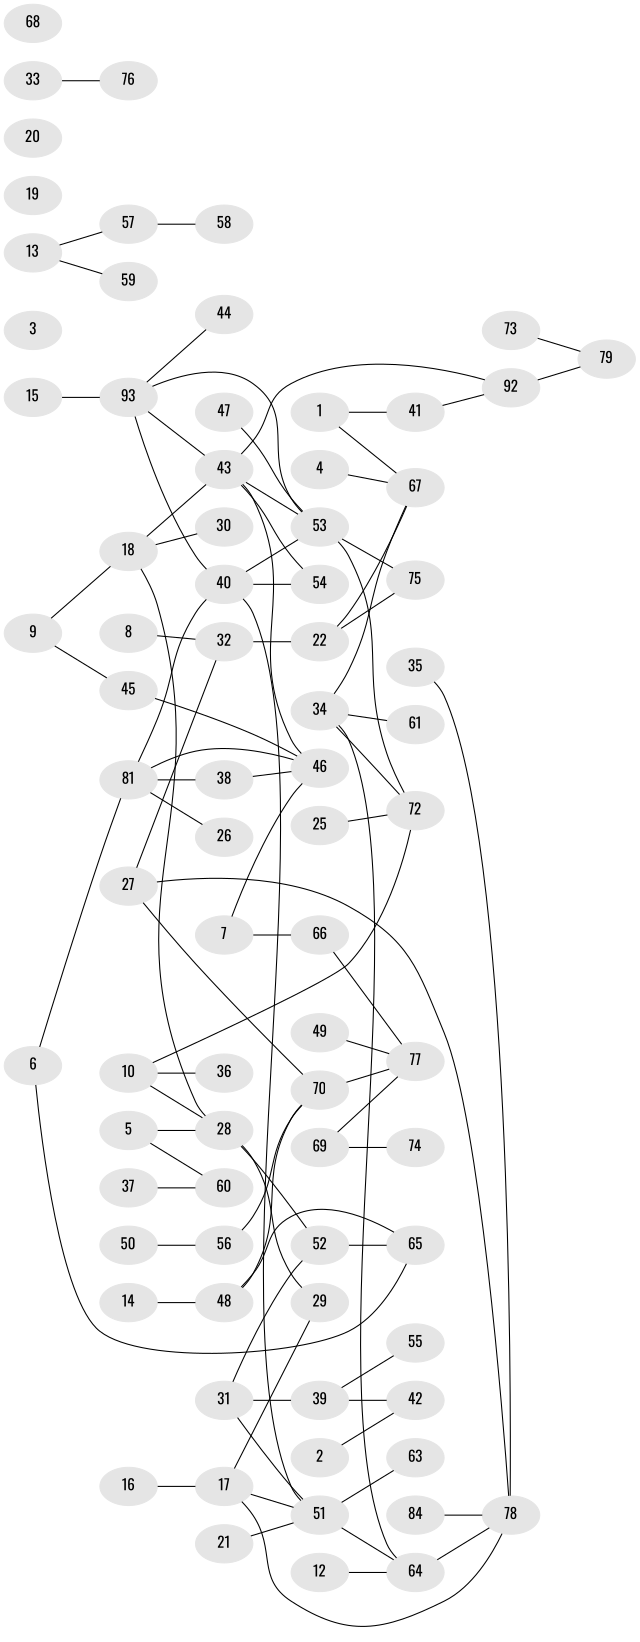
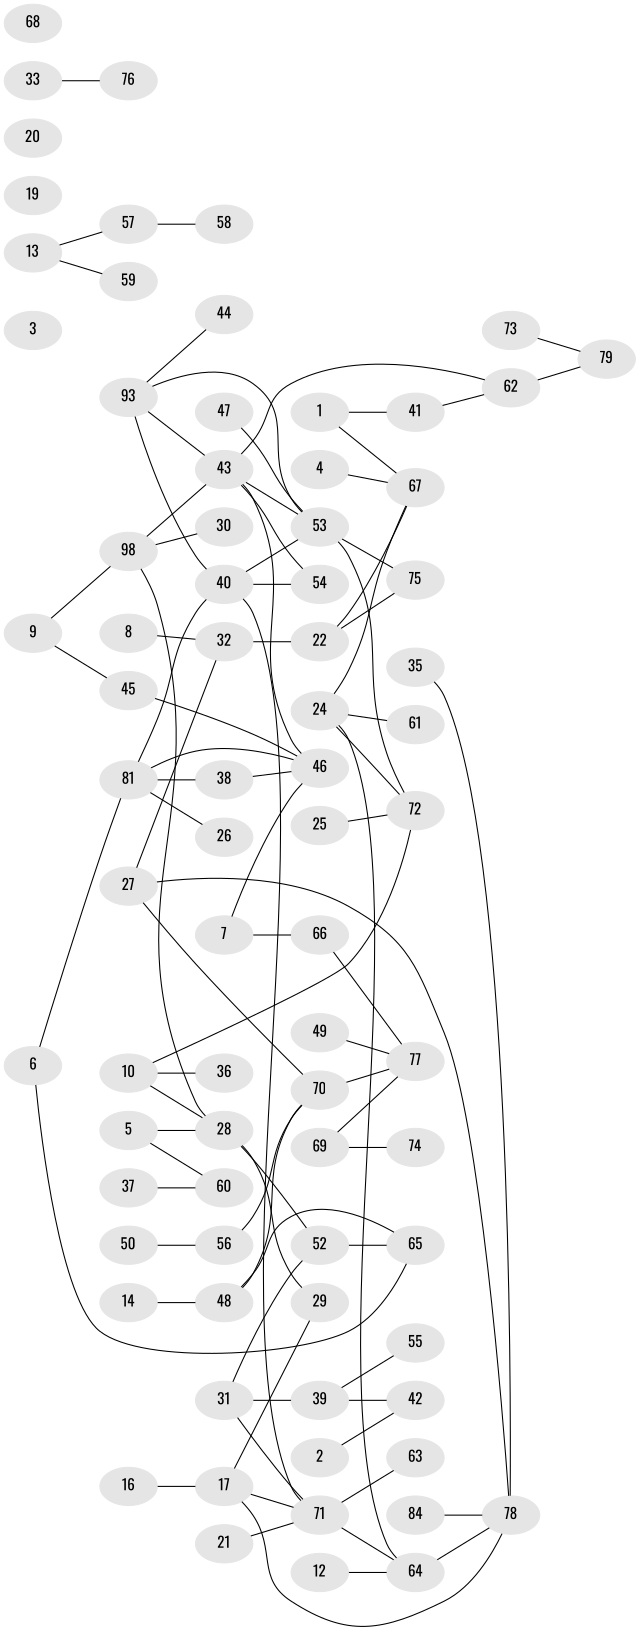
node "92": label "92" -> "62"
node "15": removed
node "18": label "18" -> "98"
node "34": label "34" -> "24"
node "51": label "51" -> "71"
